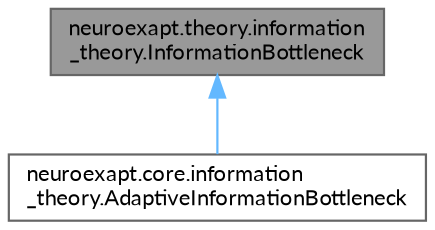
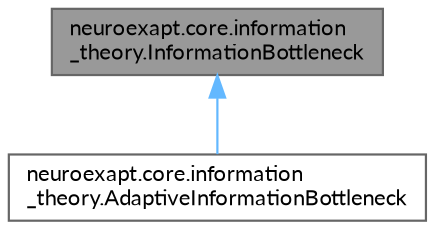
node "neuroexapt.theory.information _theory.InformationBottleneck": label "neuroexapt.theory.information _theory.InformationBottleneck" -> "neuroexapt.core.information _theory.InformationBottleneck"
